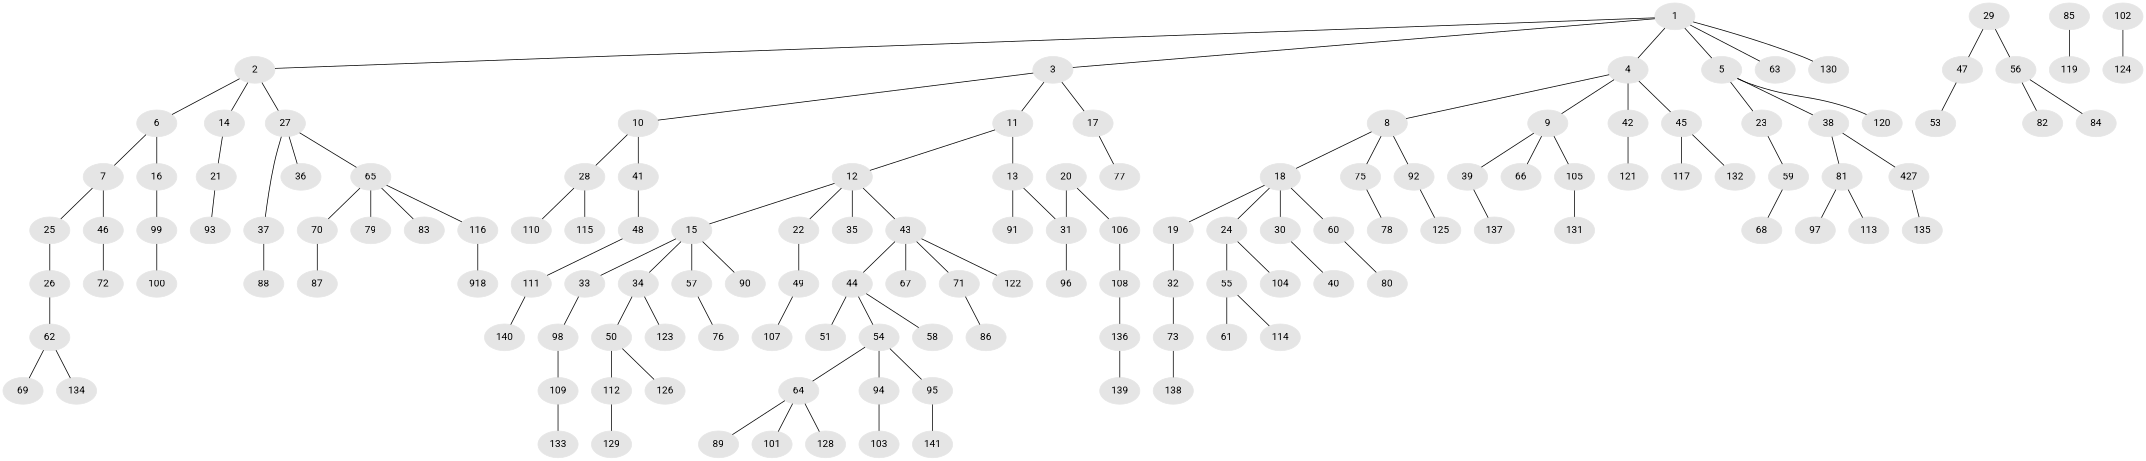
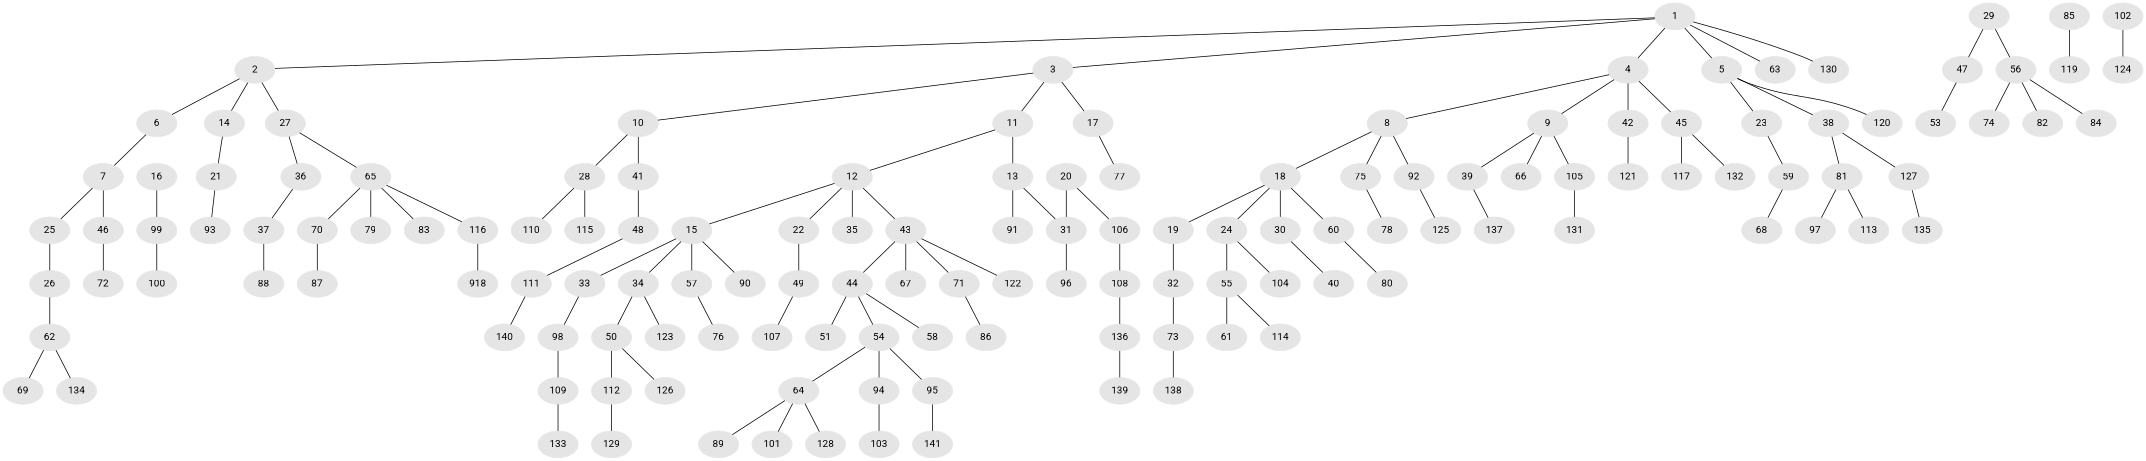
node "74": added
edge "6" -- "16": removed
edge "27" -- "37": now "36" -- "37"
node "427": label "427" -> "127"
